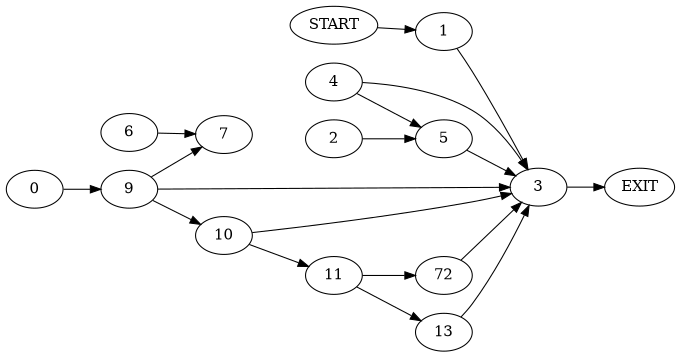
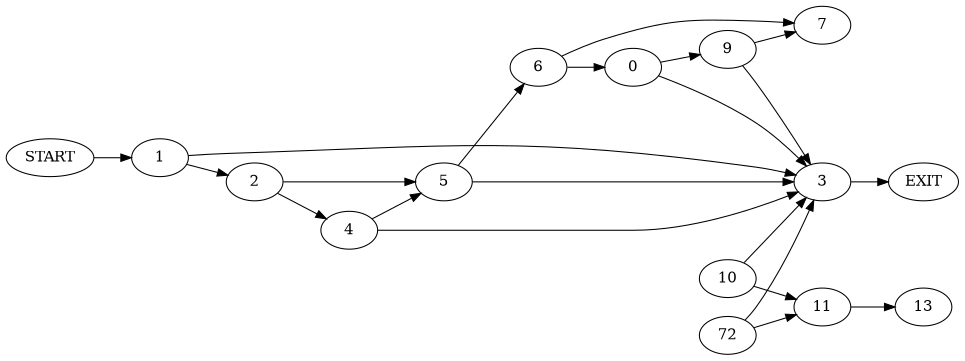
edge "6" -> "0": added
edge "5" -> "6": added
edge "1" -> "2": added
edge "2" -> "4": added
edge "9" -> "10": removed
edge "13" -> "3": now "0" -> "3"
edge "11" -> "72": reversed
